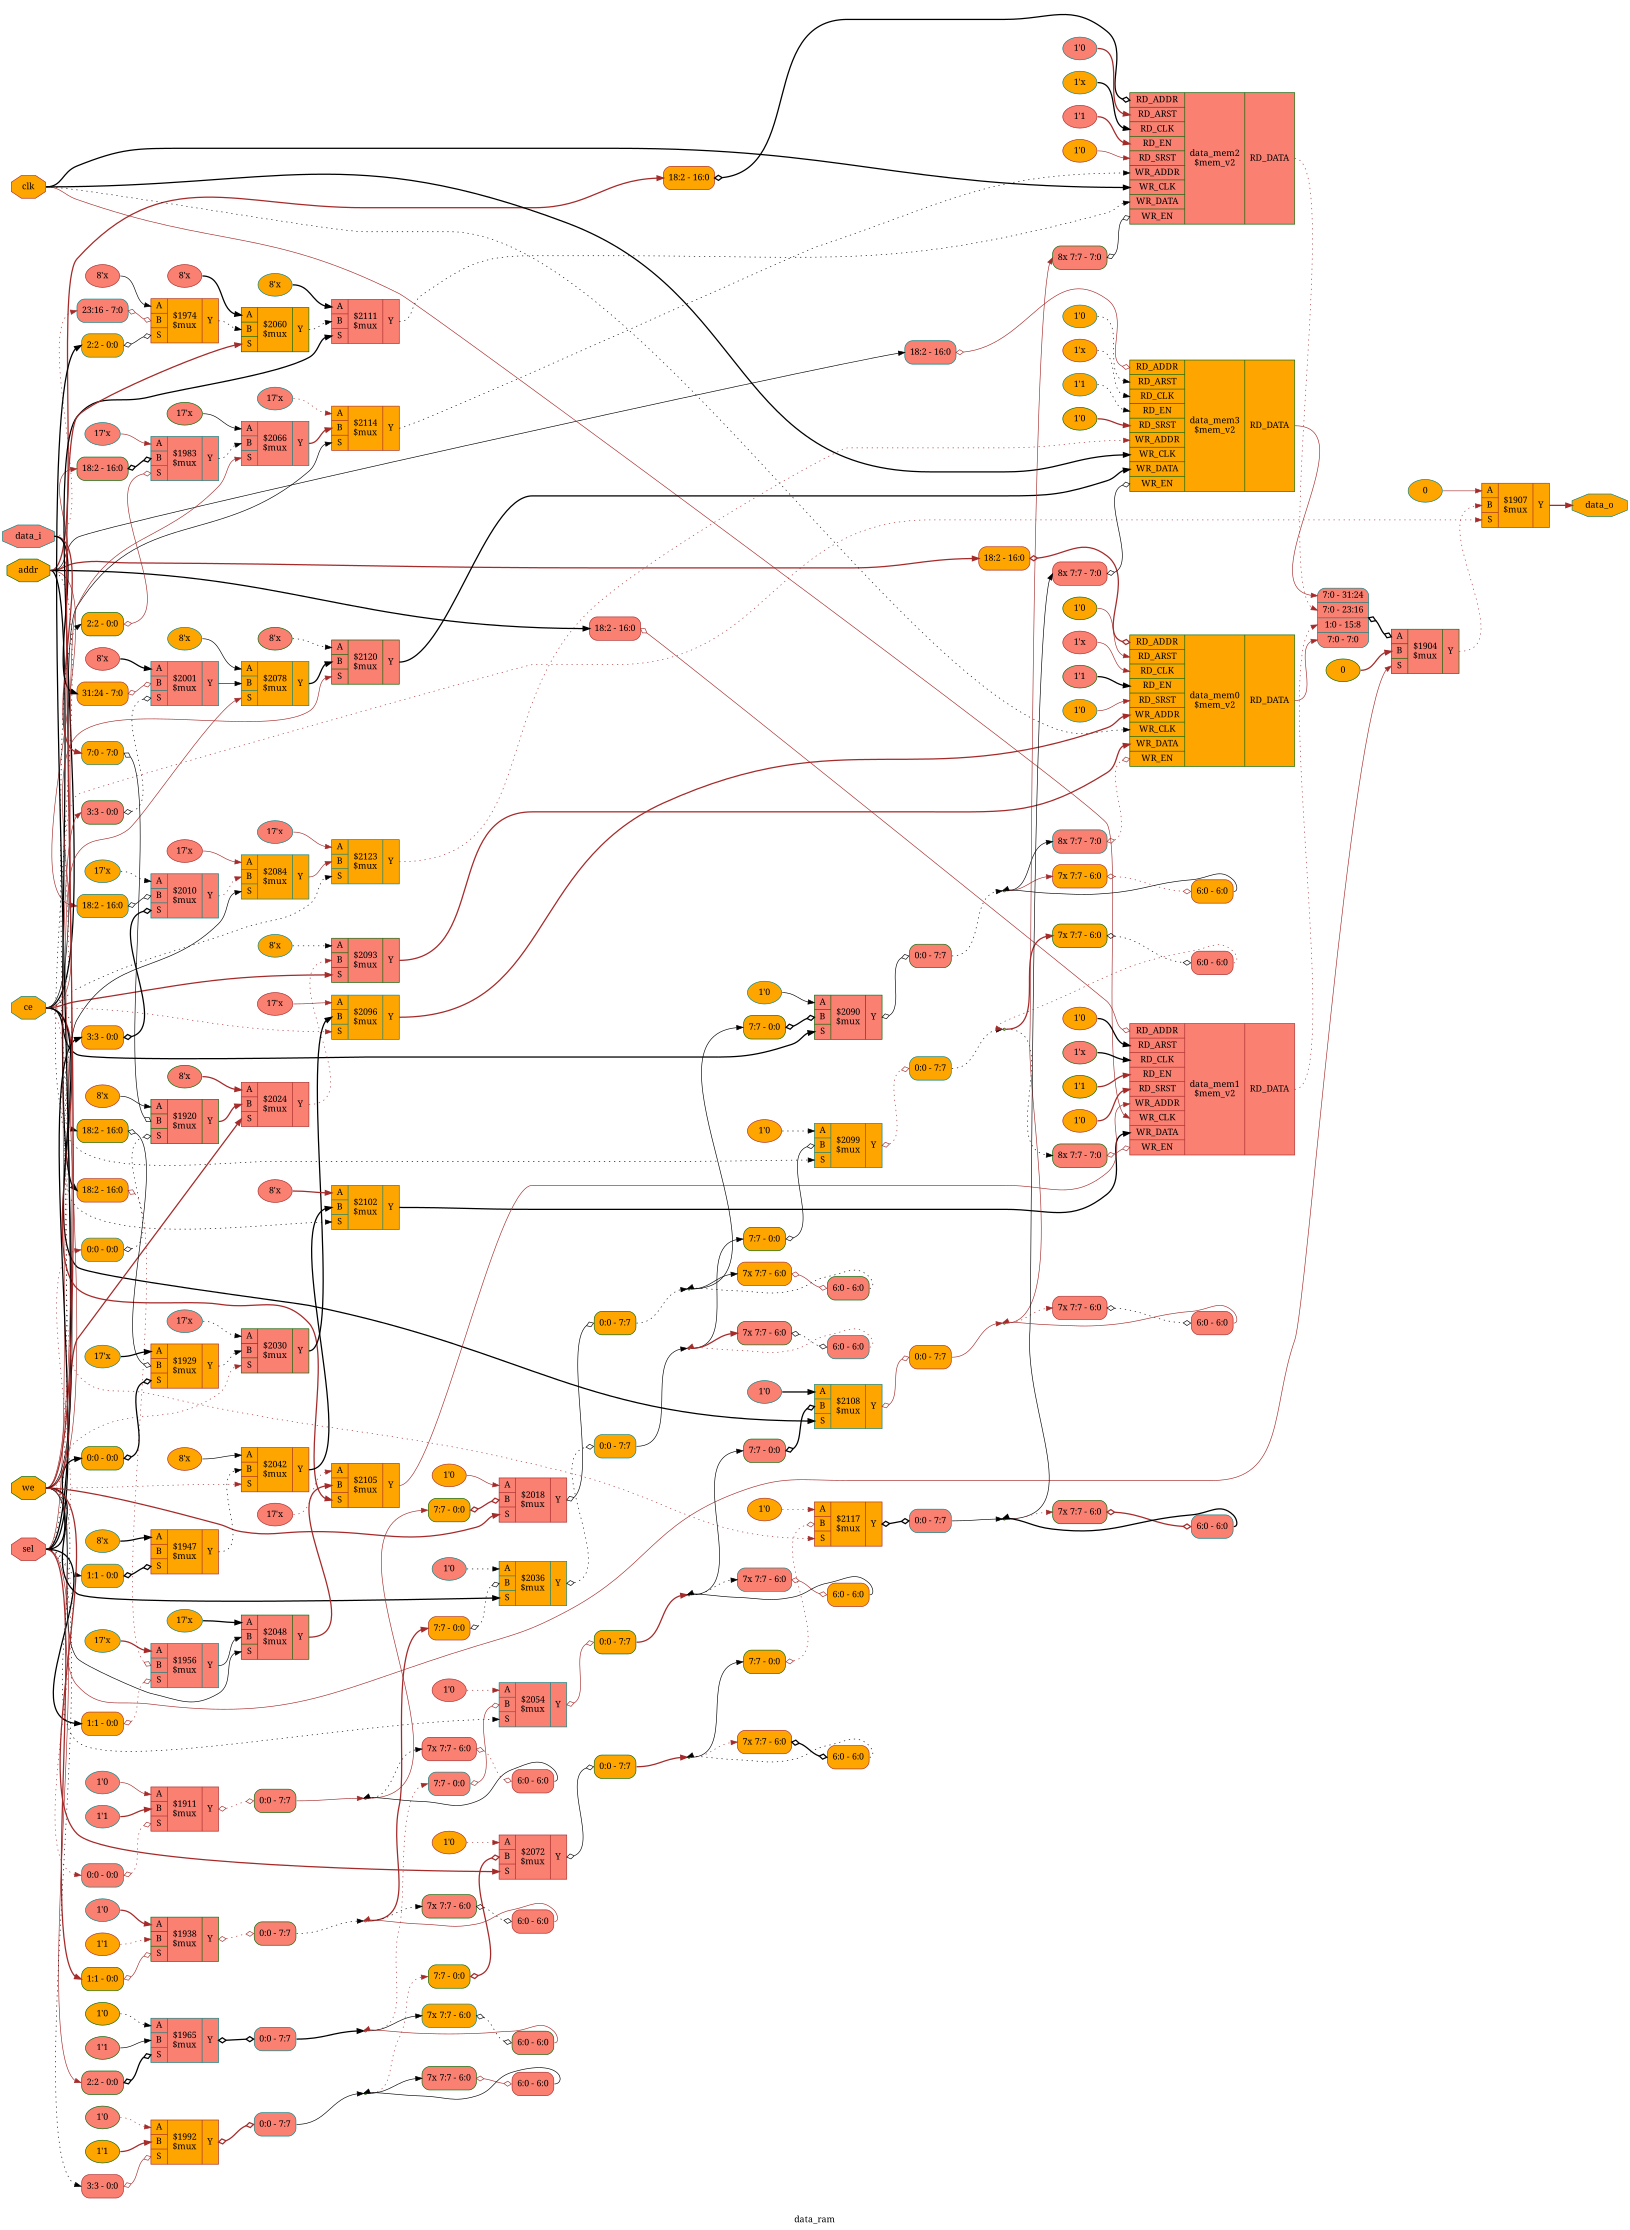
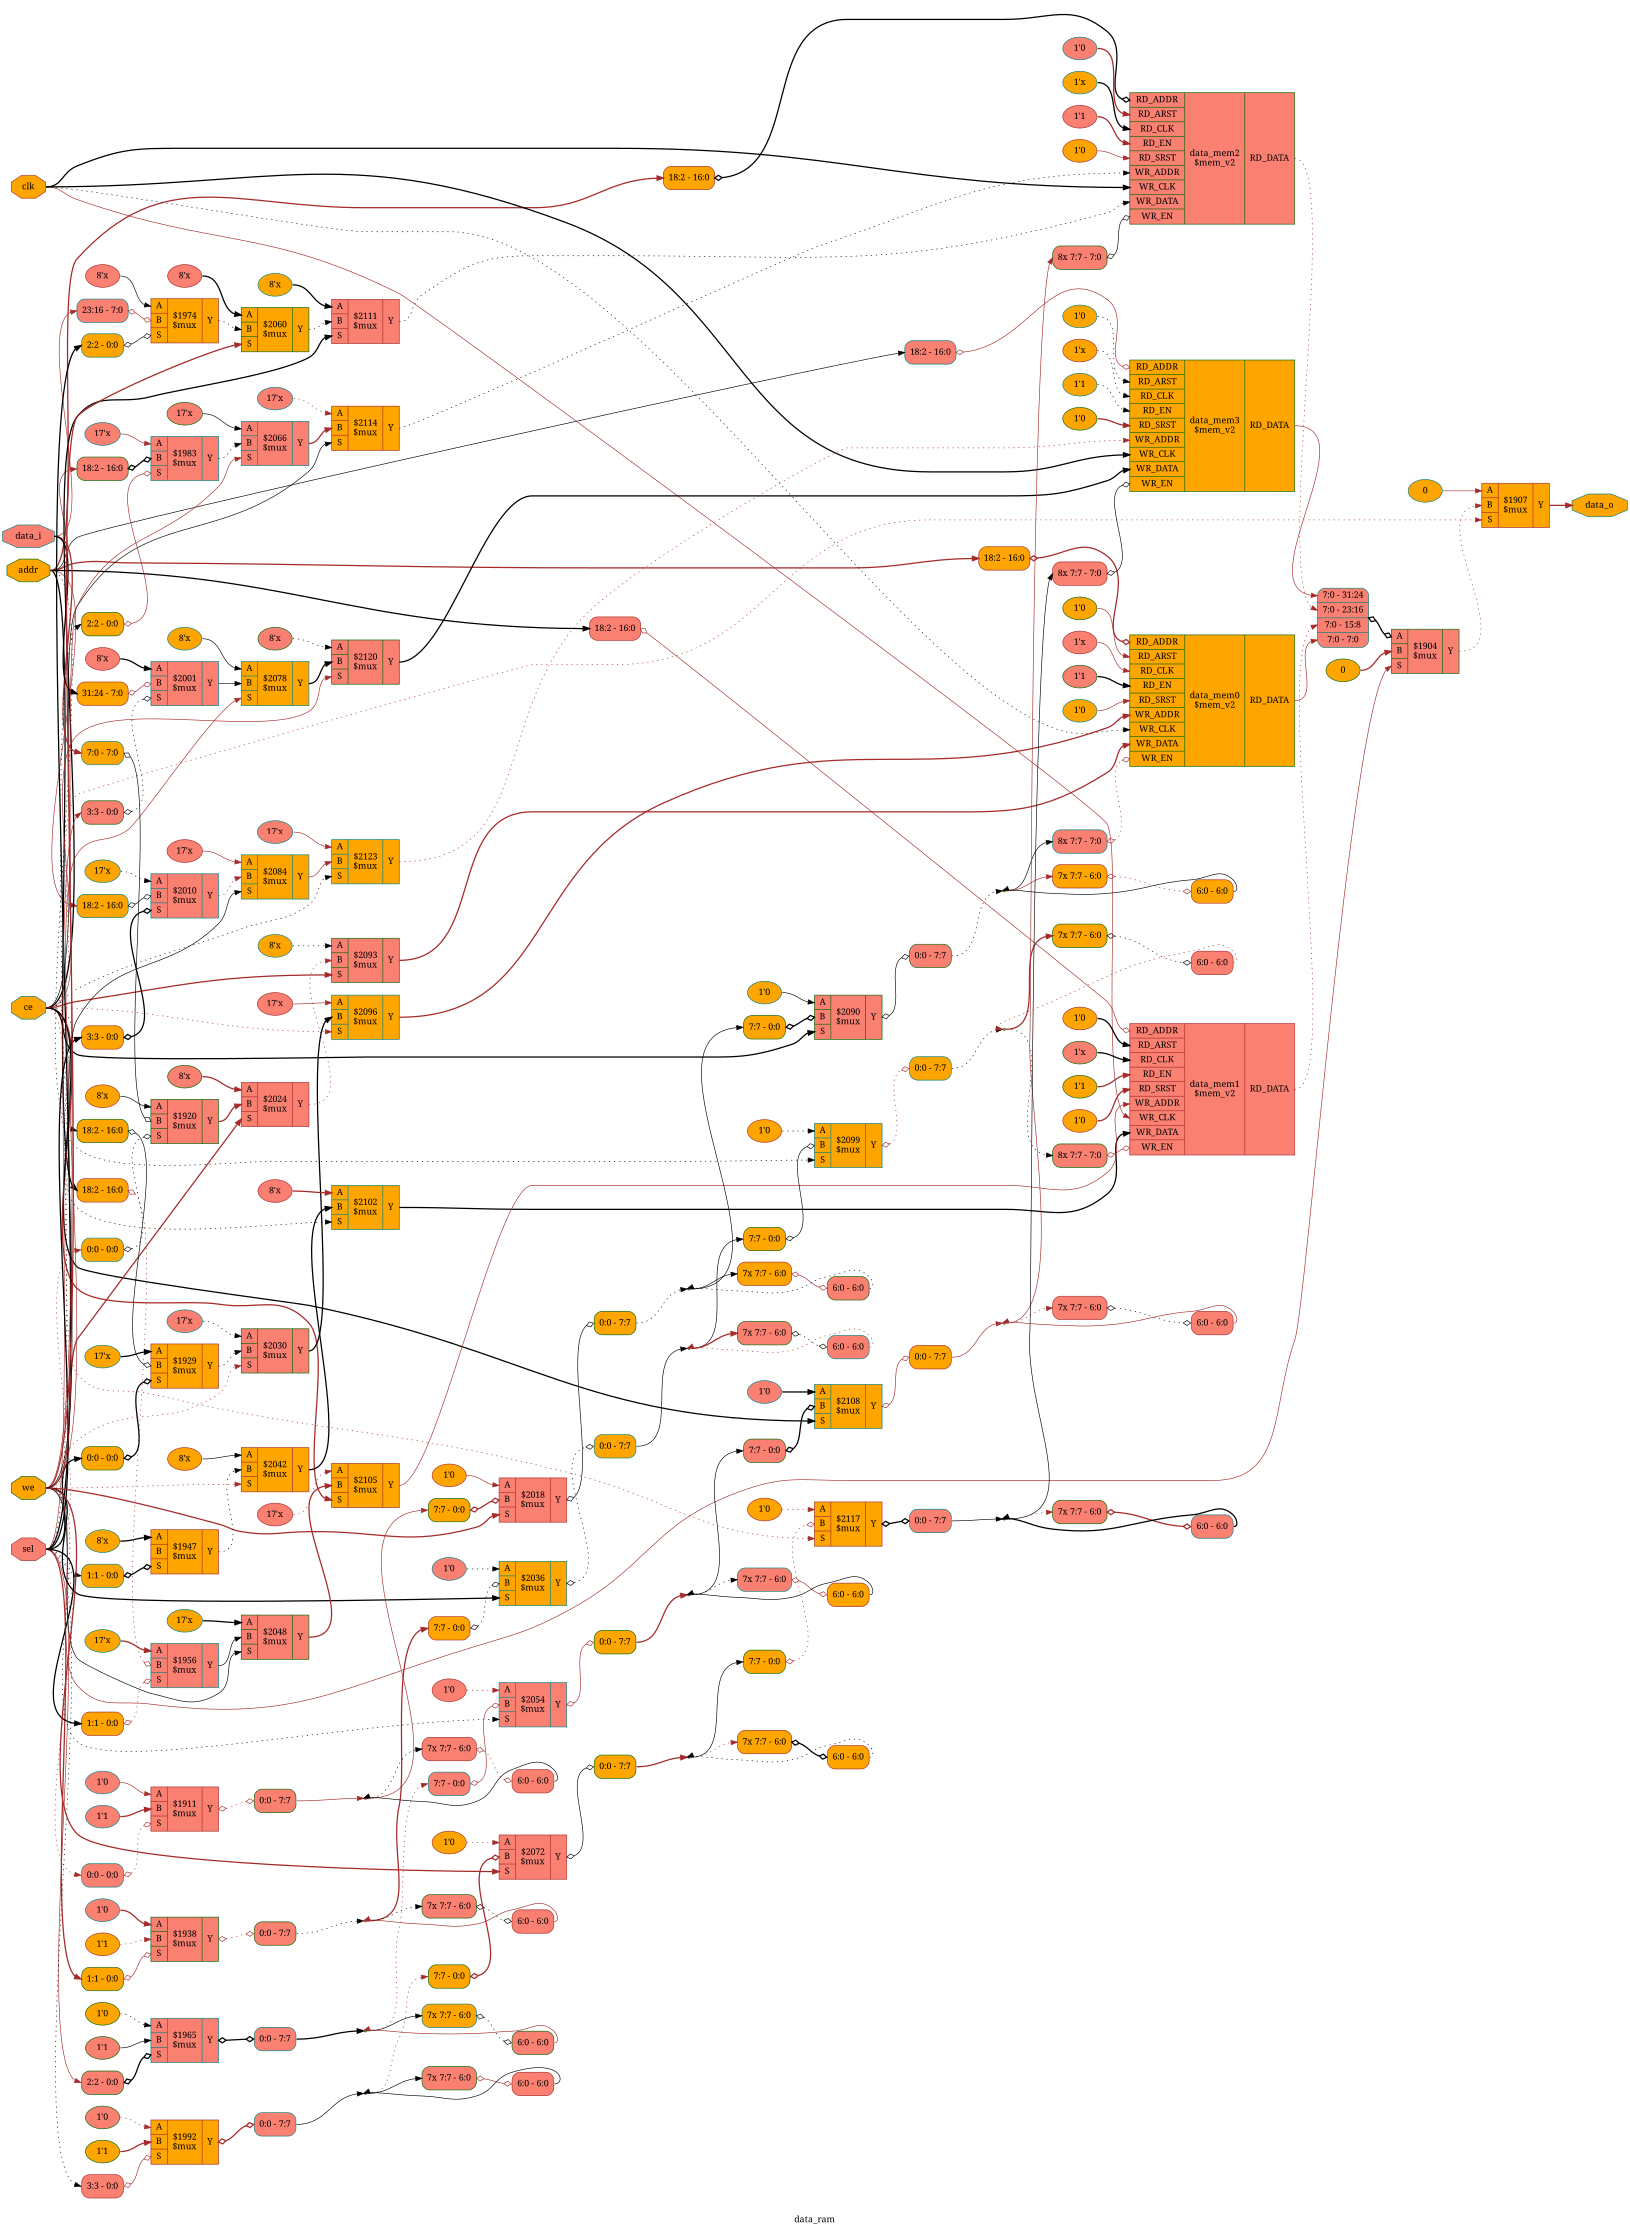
edge "data_i" -> "23:16 - 7:0": style dotted -> solid
node "7:0 - 31:24": text "1:0 - 15:8" -> "7:0 - 15:8"
